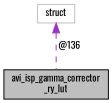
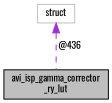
edge "avi_isp_gamma_corrector _ry_lut" -> "struct": label " @136" -> " @436"
